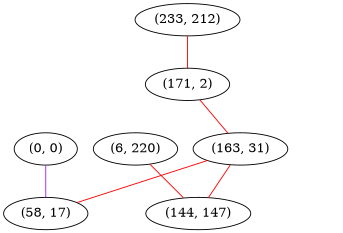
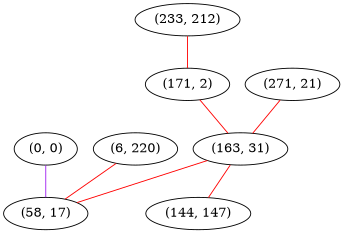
node "(271, 21)": added
edge "(6, 220)" -- "(144, 147)": now "(6, 220)" -- "(58, 17)"
